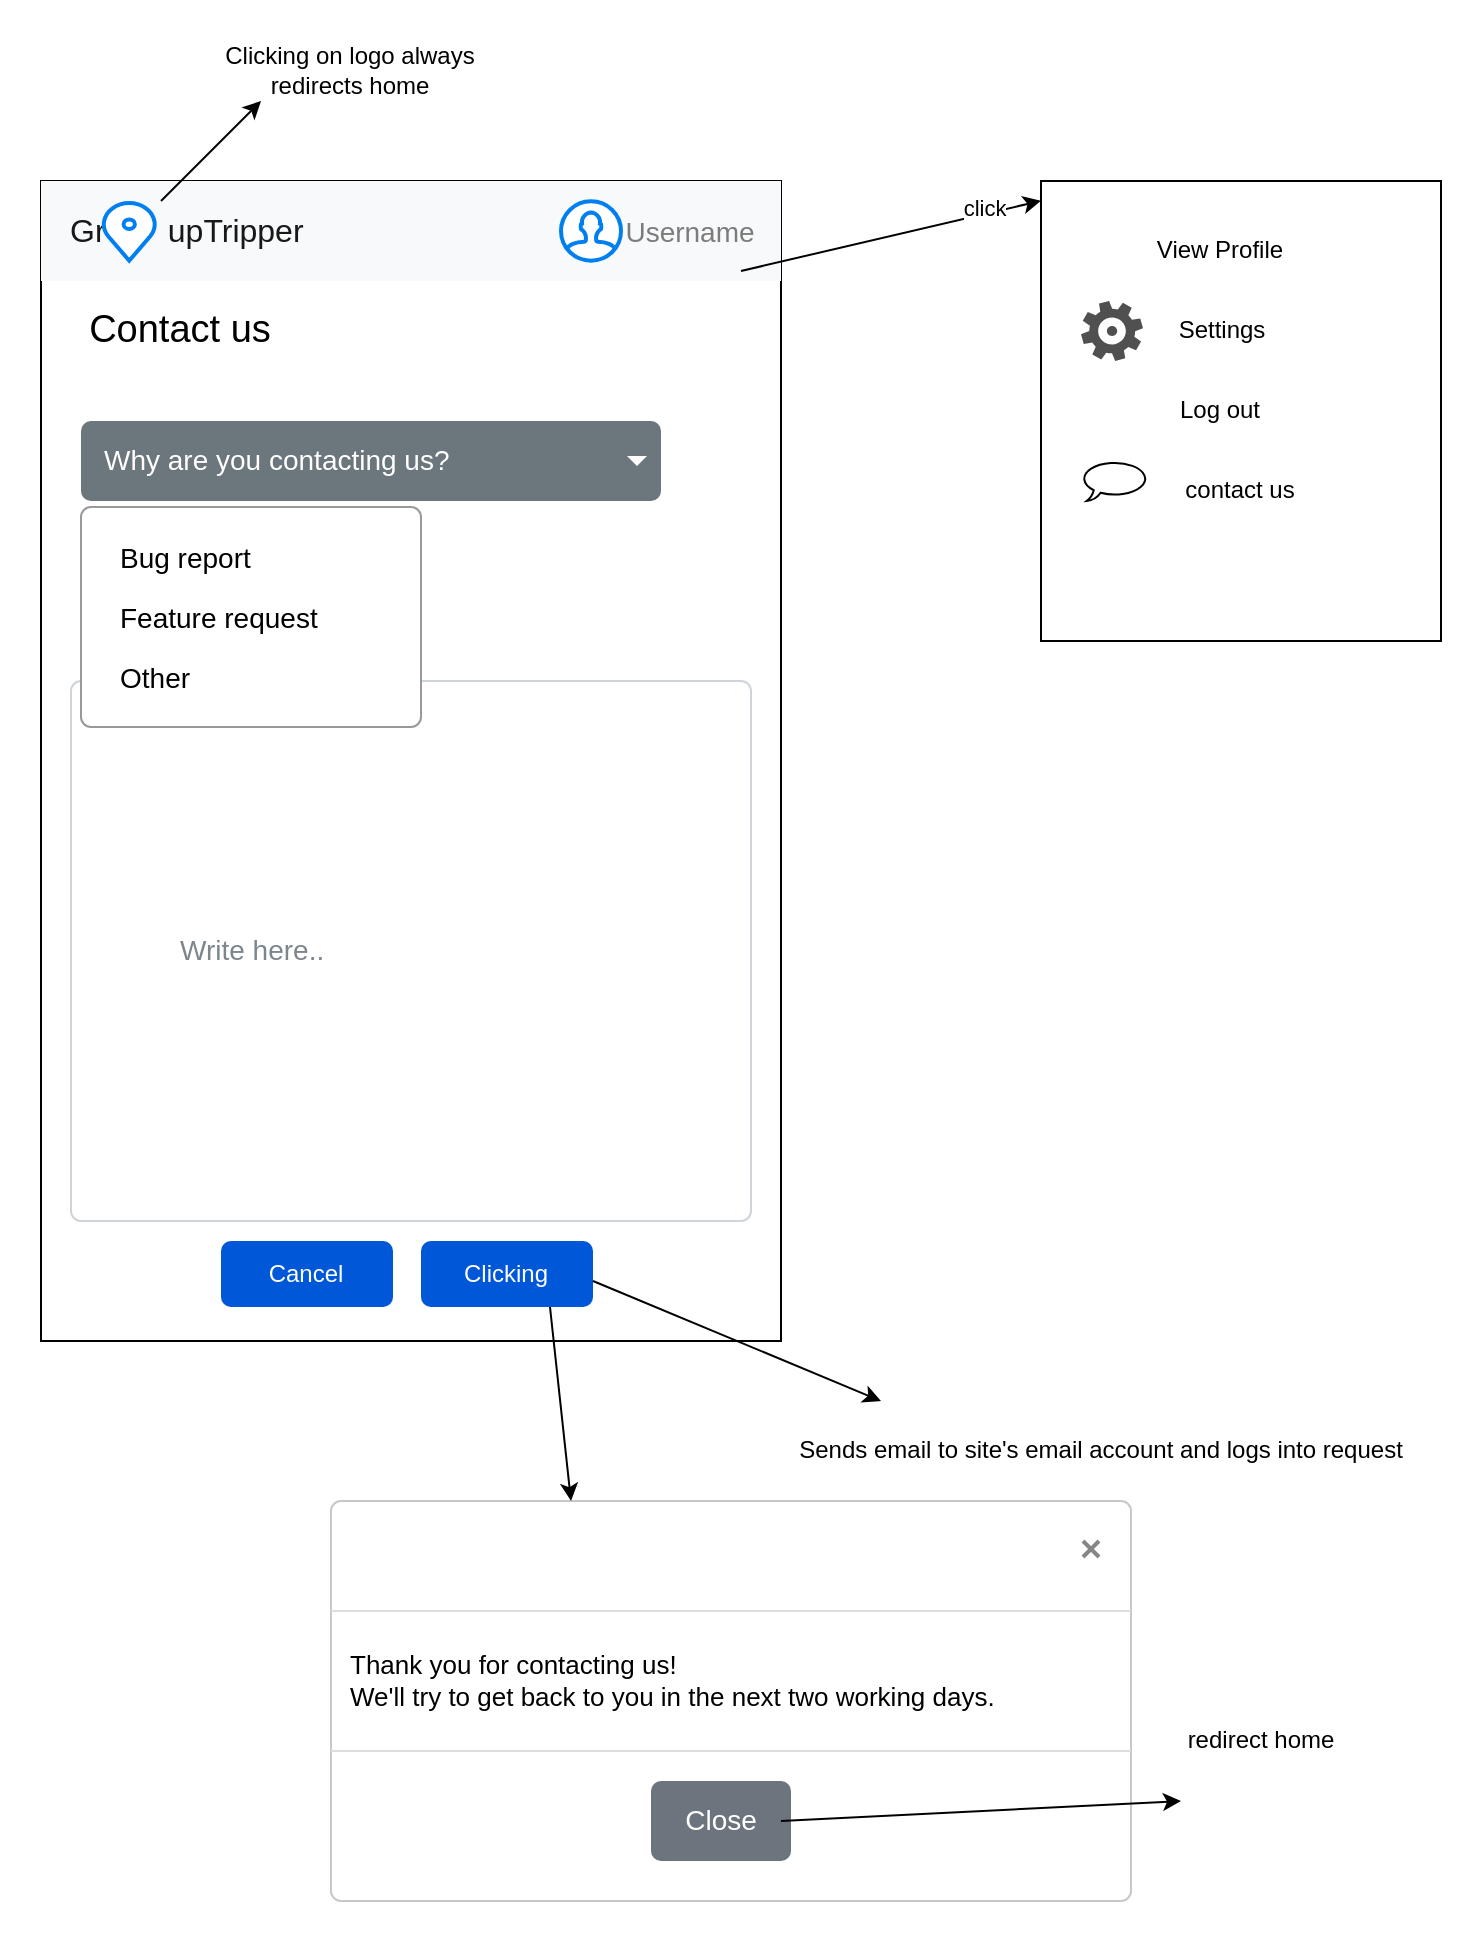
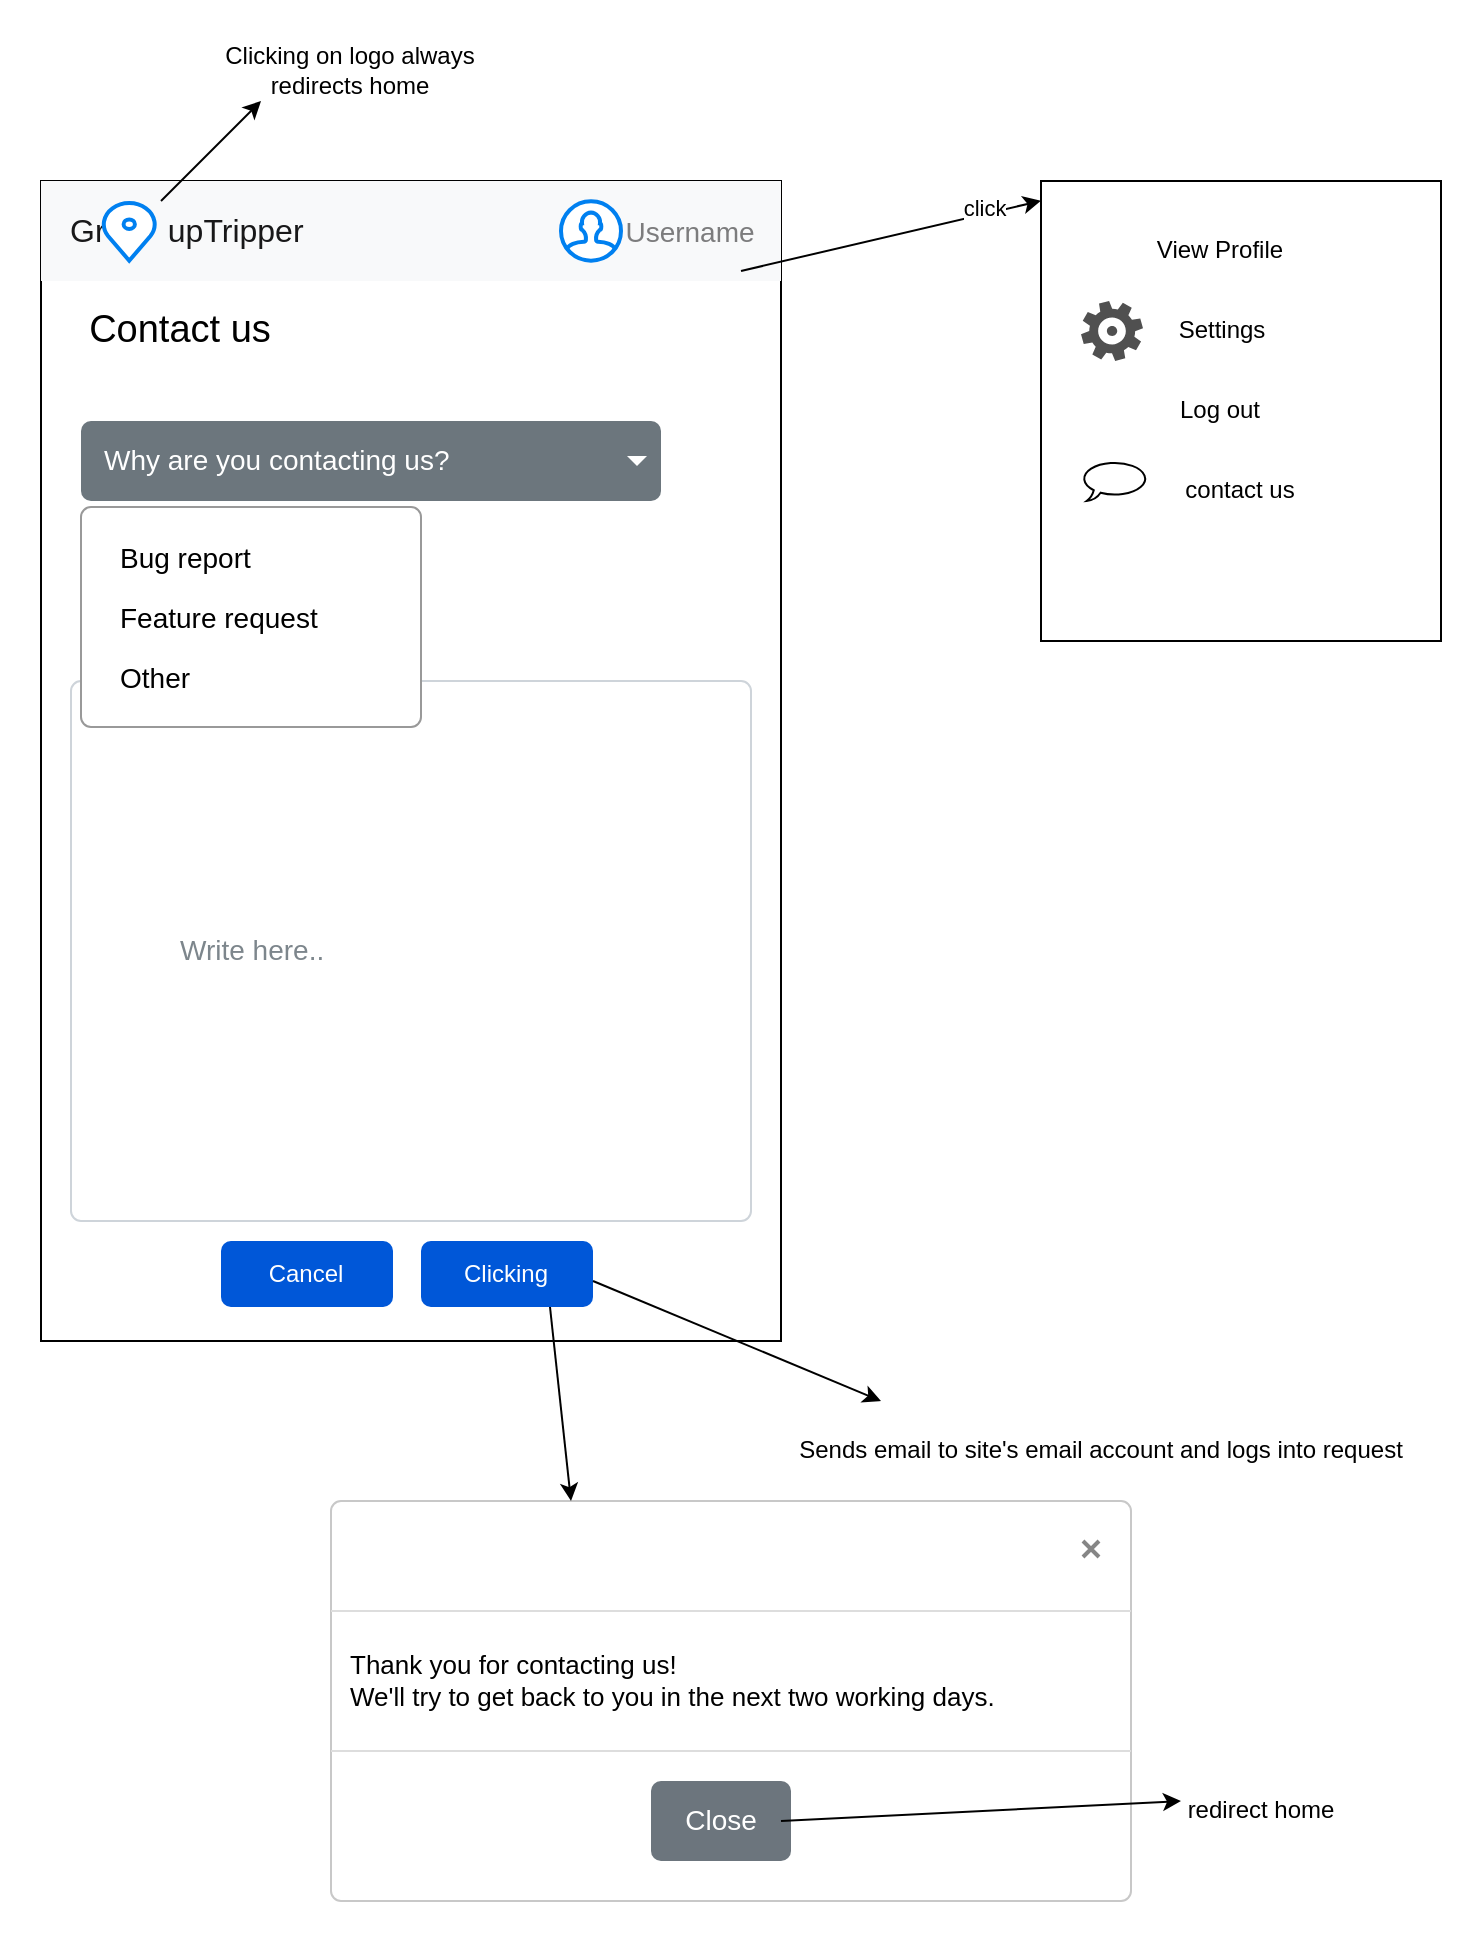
node "redirect home": moved (1261, 1741) -> (1261, 1811)
